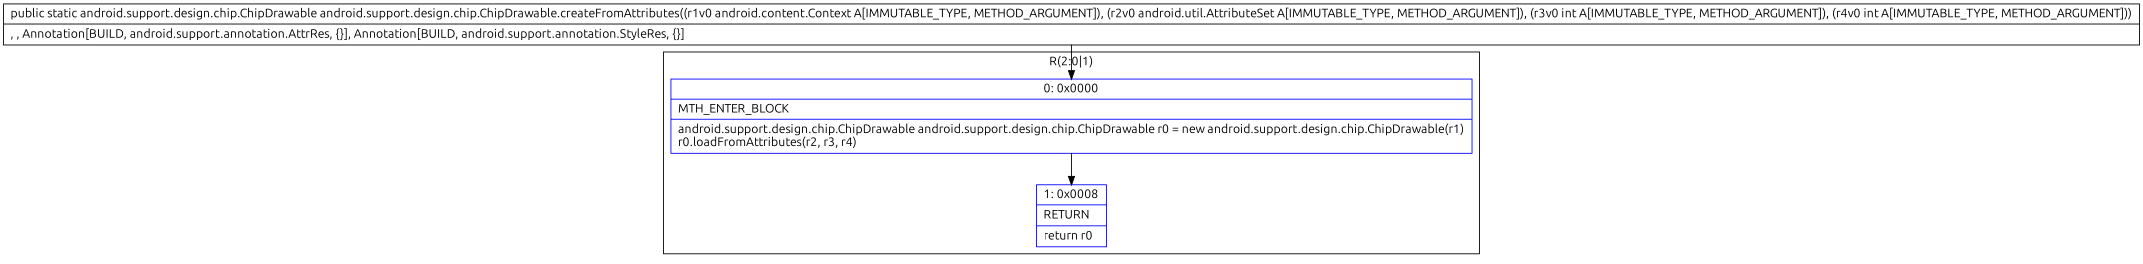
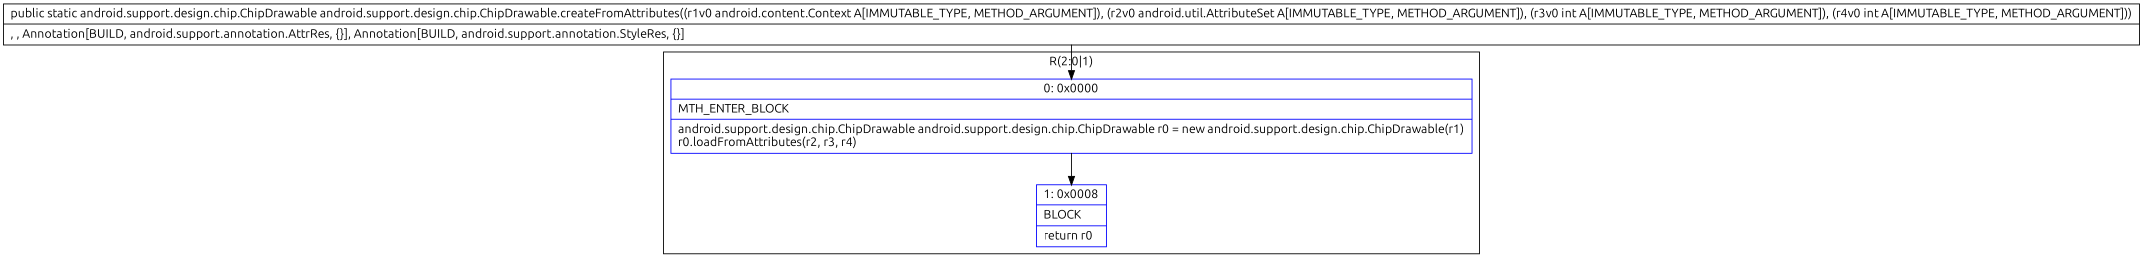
node "1: 0x0008": text "RETURN" -> "BLOCK"
